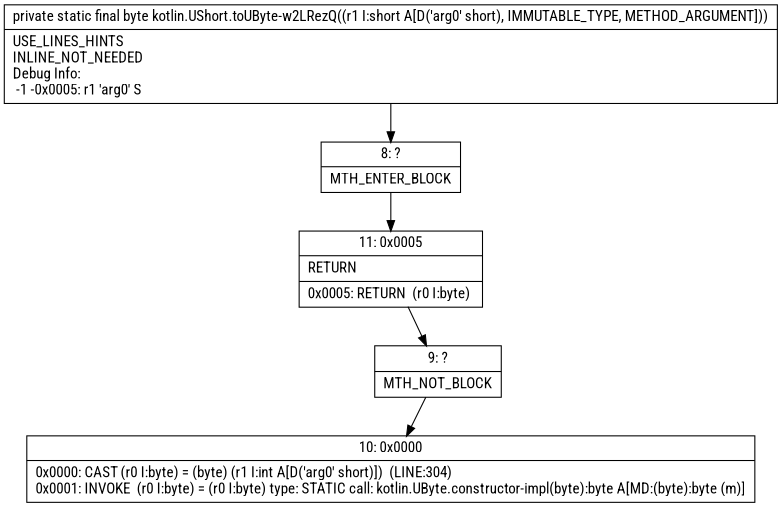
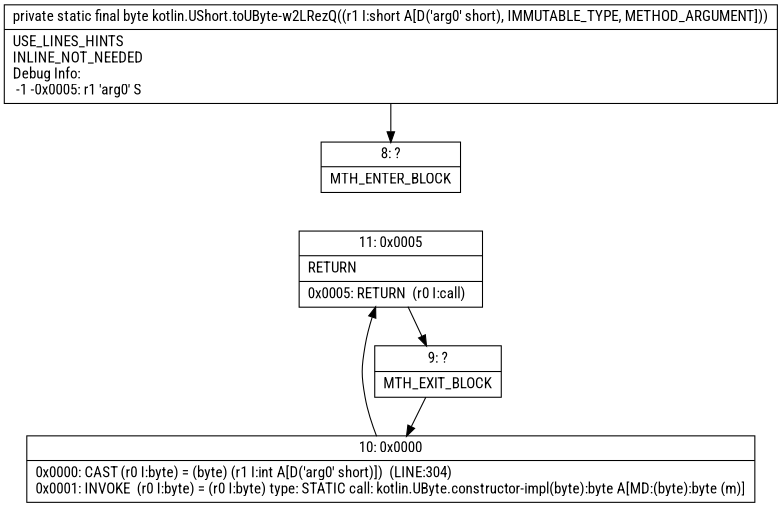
edge "8: ?" -> "11: 0x0005": now "10: 0x0000" -> "11: 0x0005"
node "11: 0x0005": text "0x0005: RETURN  (r0 I:byte)" -> "0x0005: RETURN  (r0 I:call)"
node "9: ?": text "MTH_NOT_BLOCK" -> "MTH_EXIT_BLOCK"
